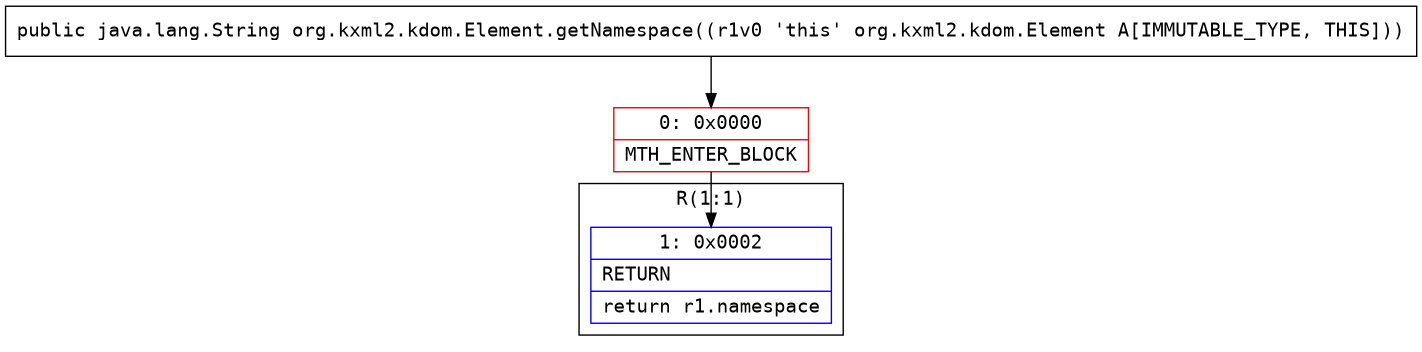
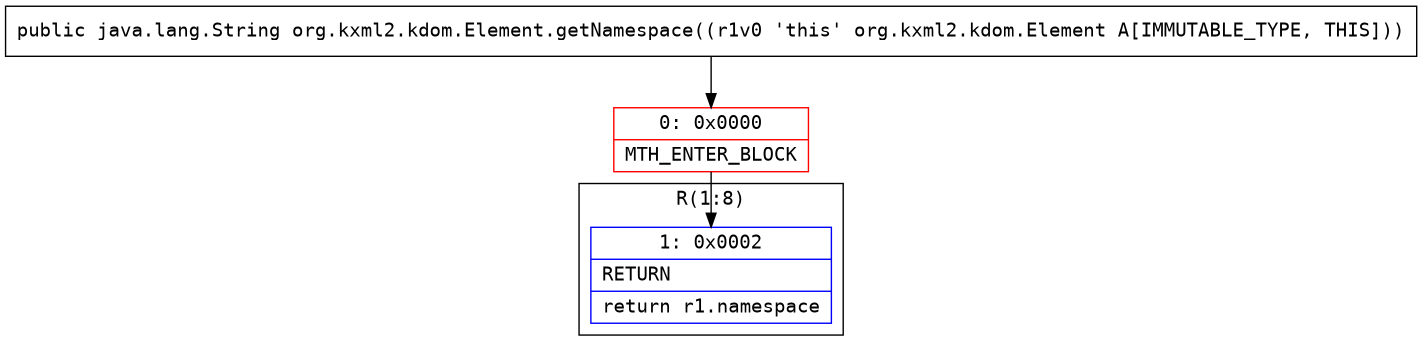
cluster "R(1:1)": label "R(1:1)" -> "R(1:8)"
